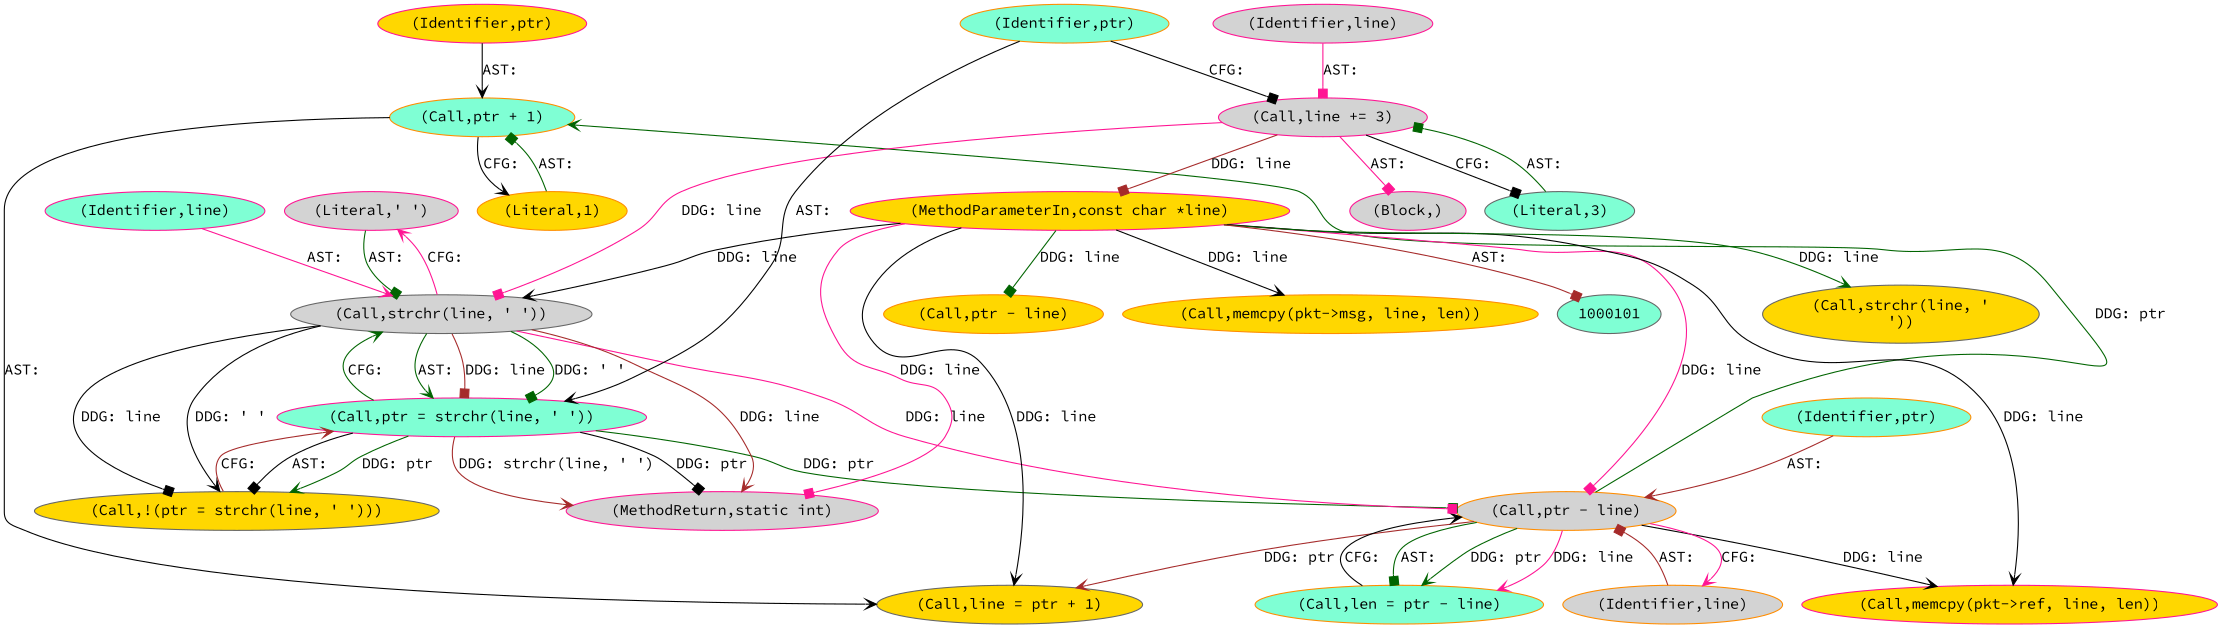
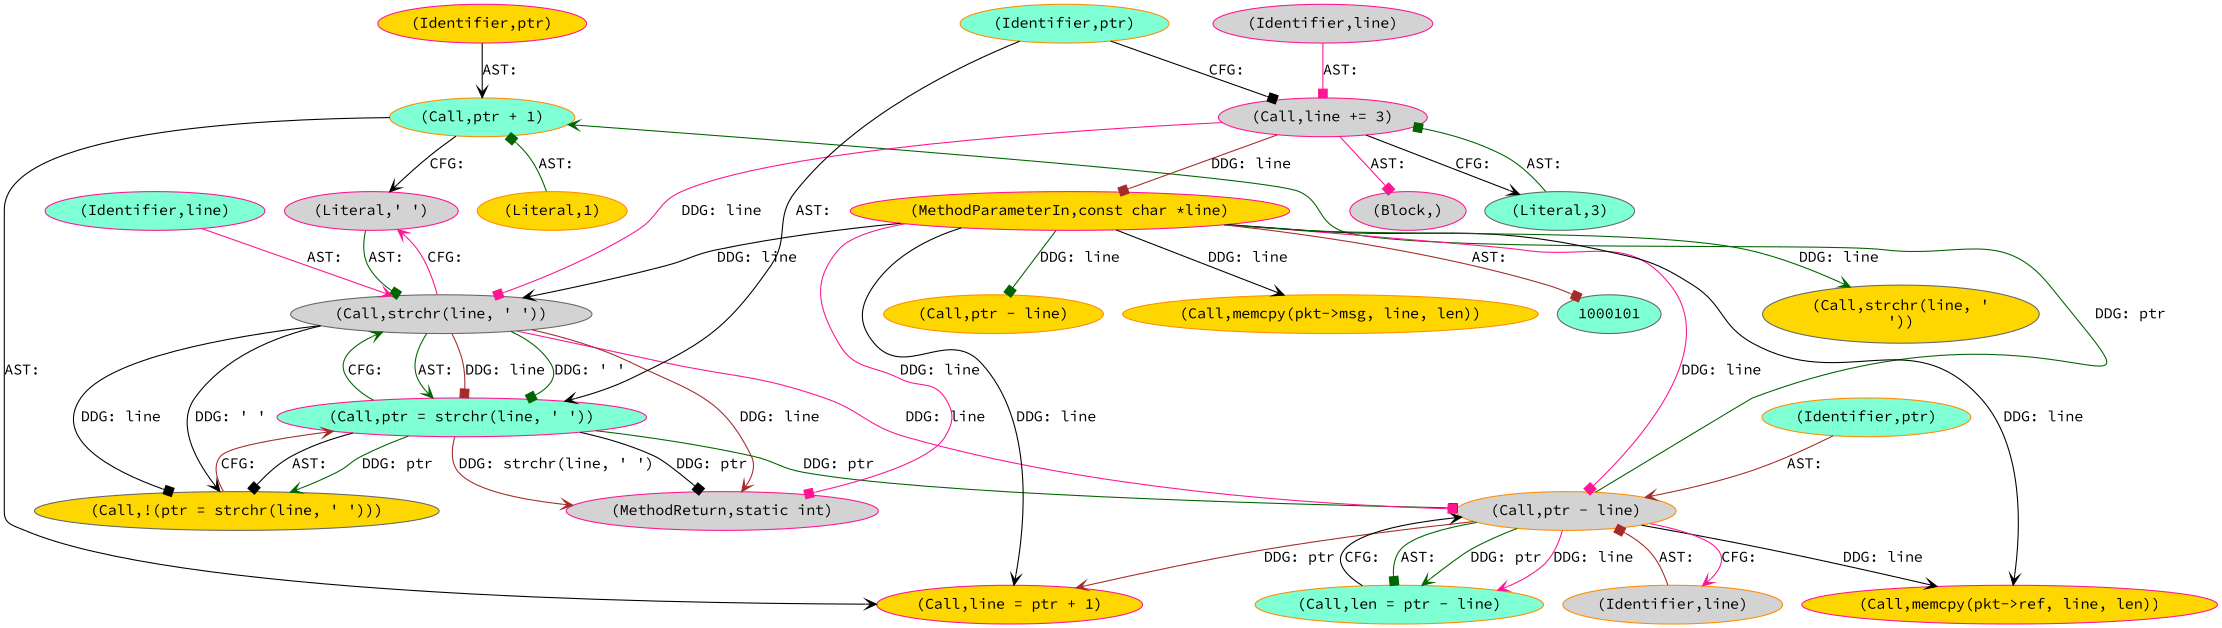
edge "(Call,line += 3)" -> "(Literal,3)": arrowhead box -> vee
edge "(Call,ptr + 1)" -> "(Literal,1)": now "(Call,ptr + 1)" -> "(Literal,' ')"
node "(Call,line = ptr + 1)": color gray40 -> deeppink
